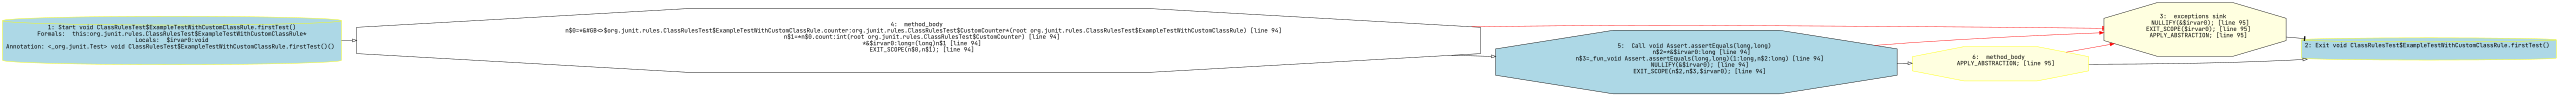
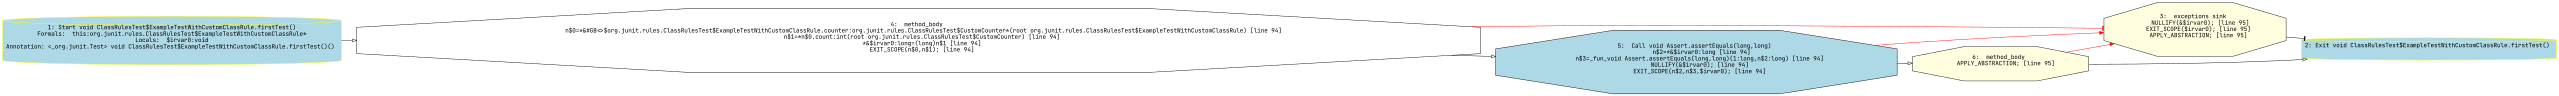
node "6:  method_body APPLY_ABSTRACTION; [line 95]": color yellow -> black
